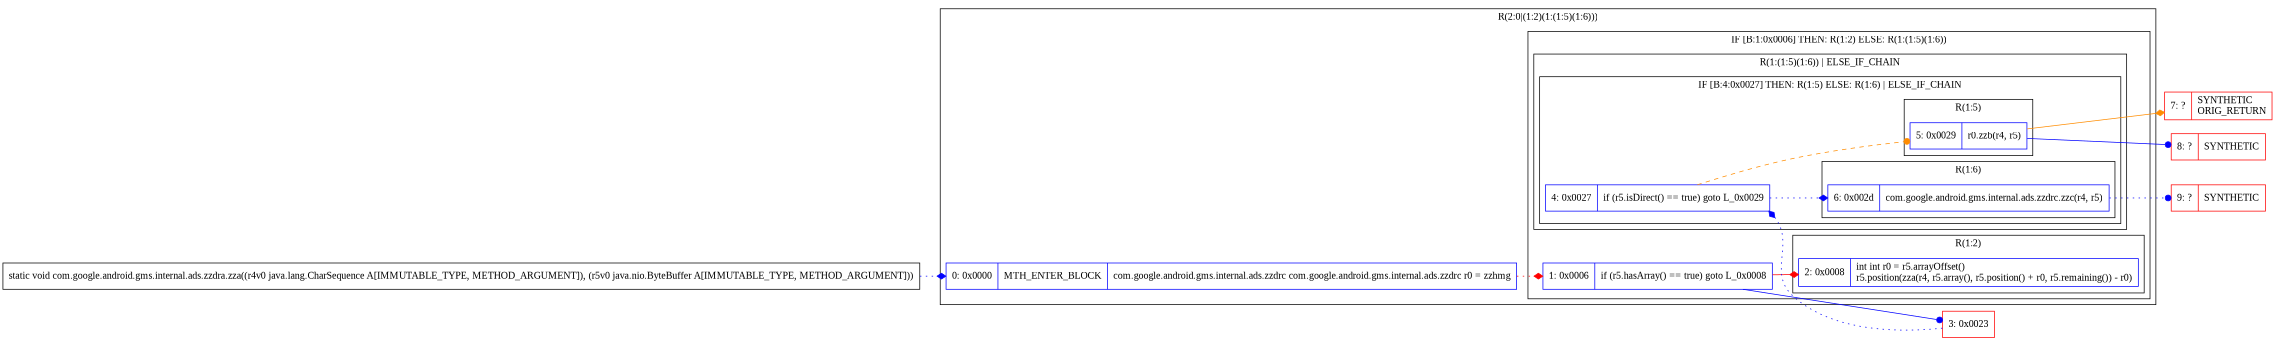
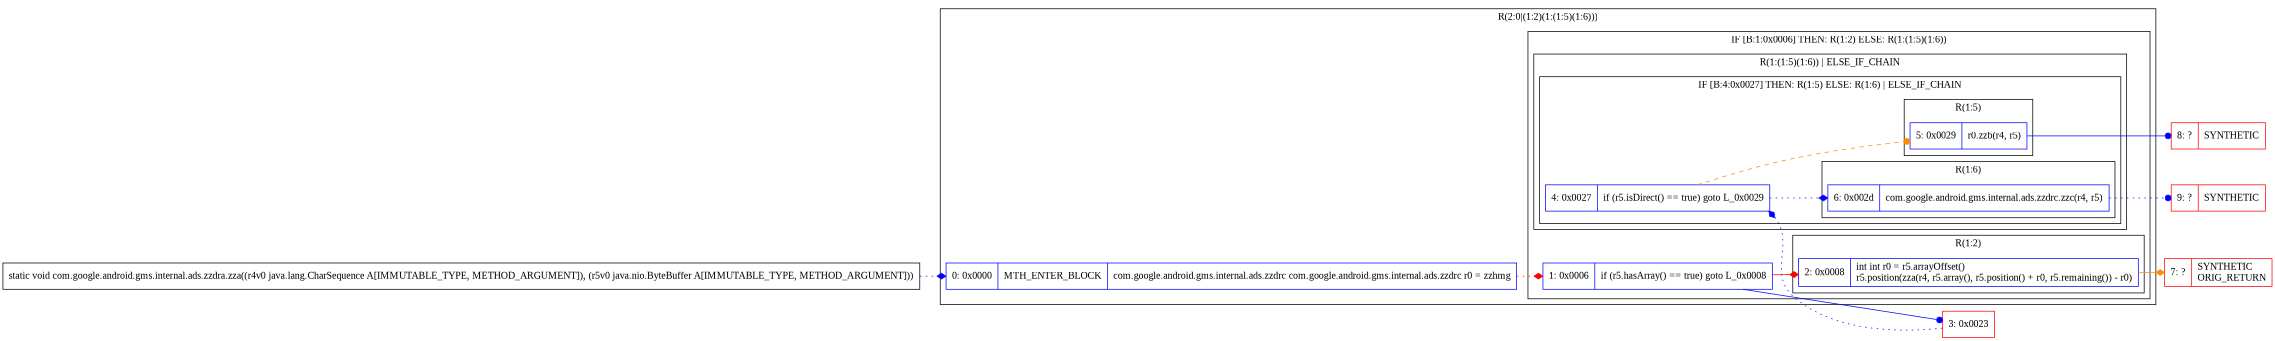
edge "5: 0x0029" -> "7: ?": now "2: 0x0008" -> "7: ?"
